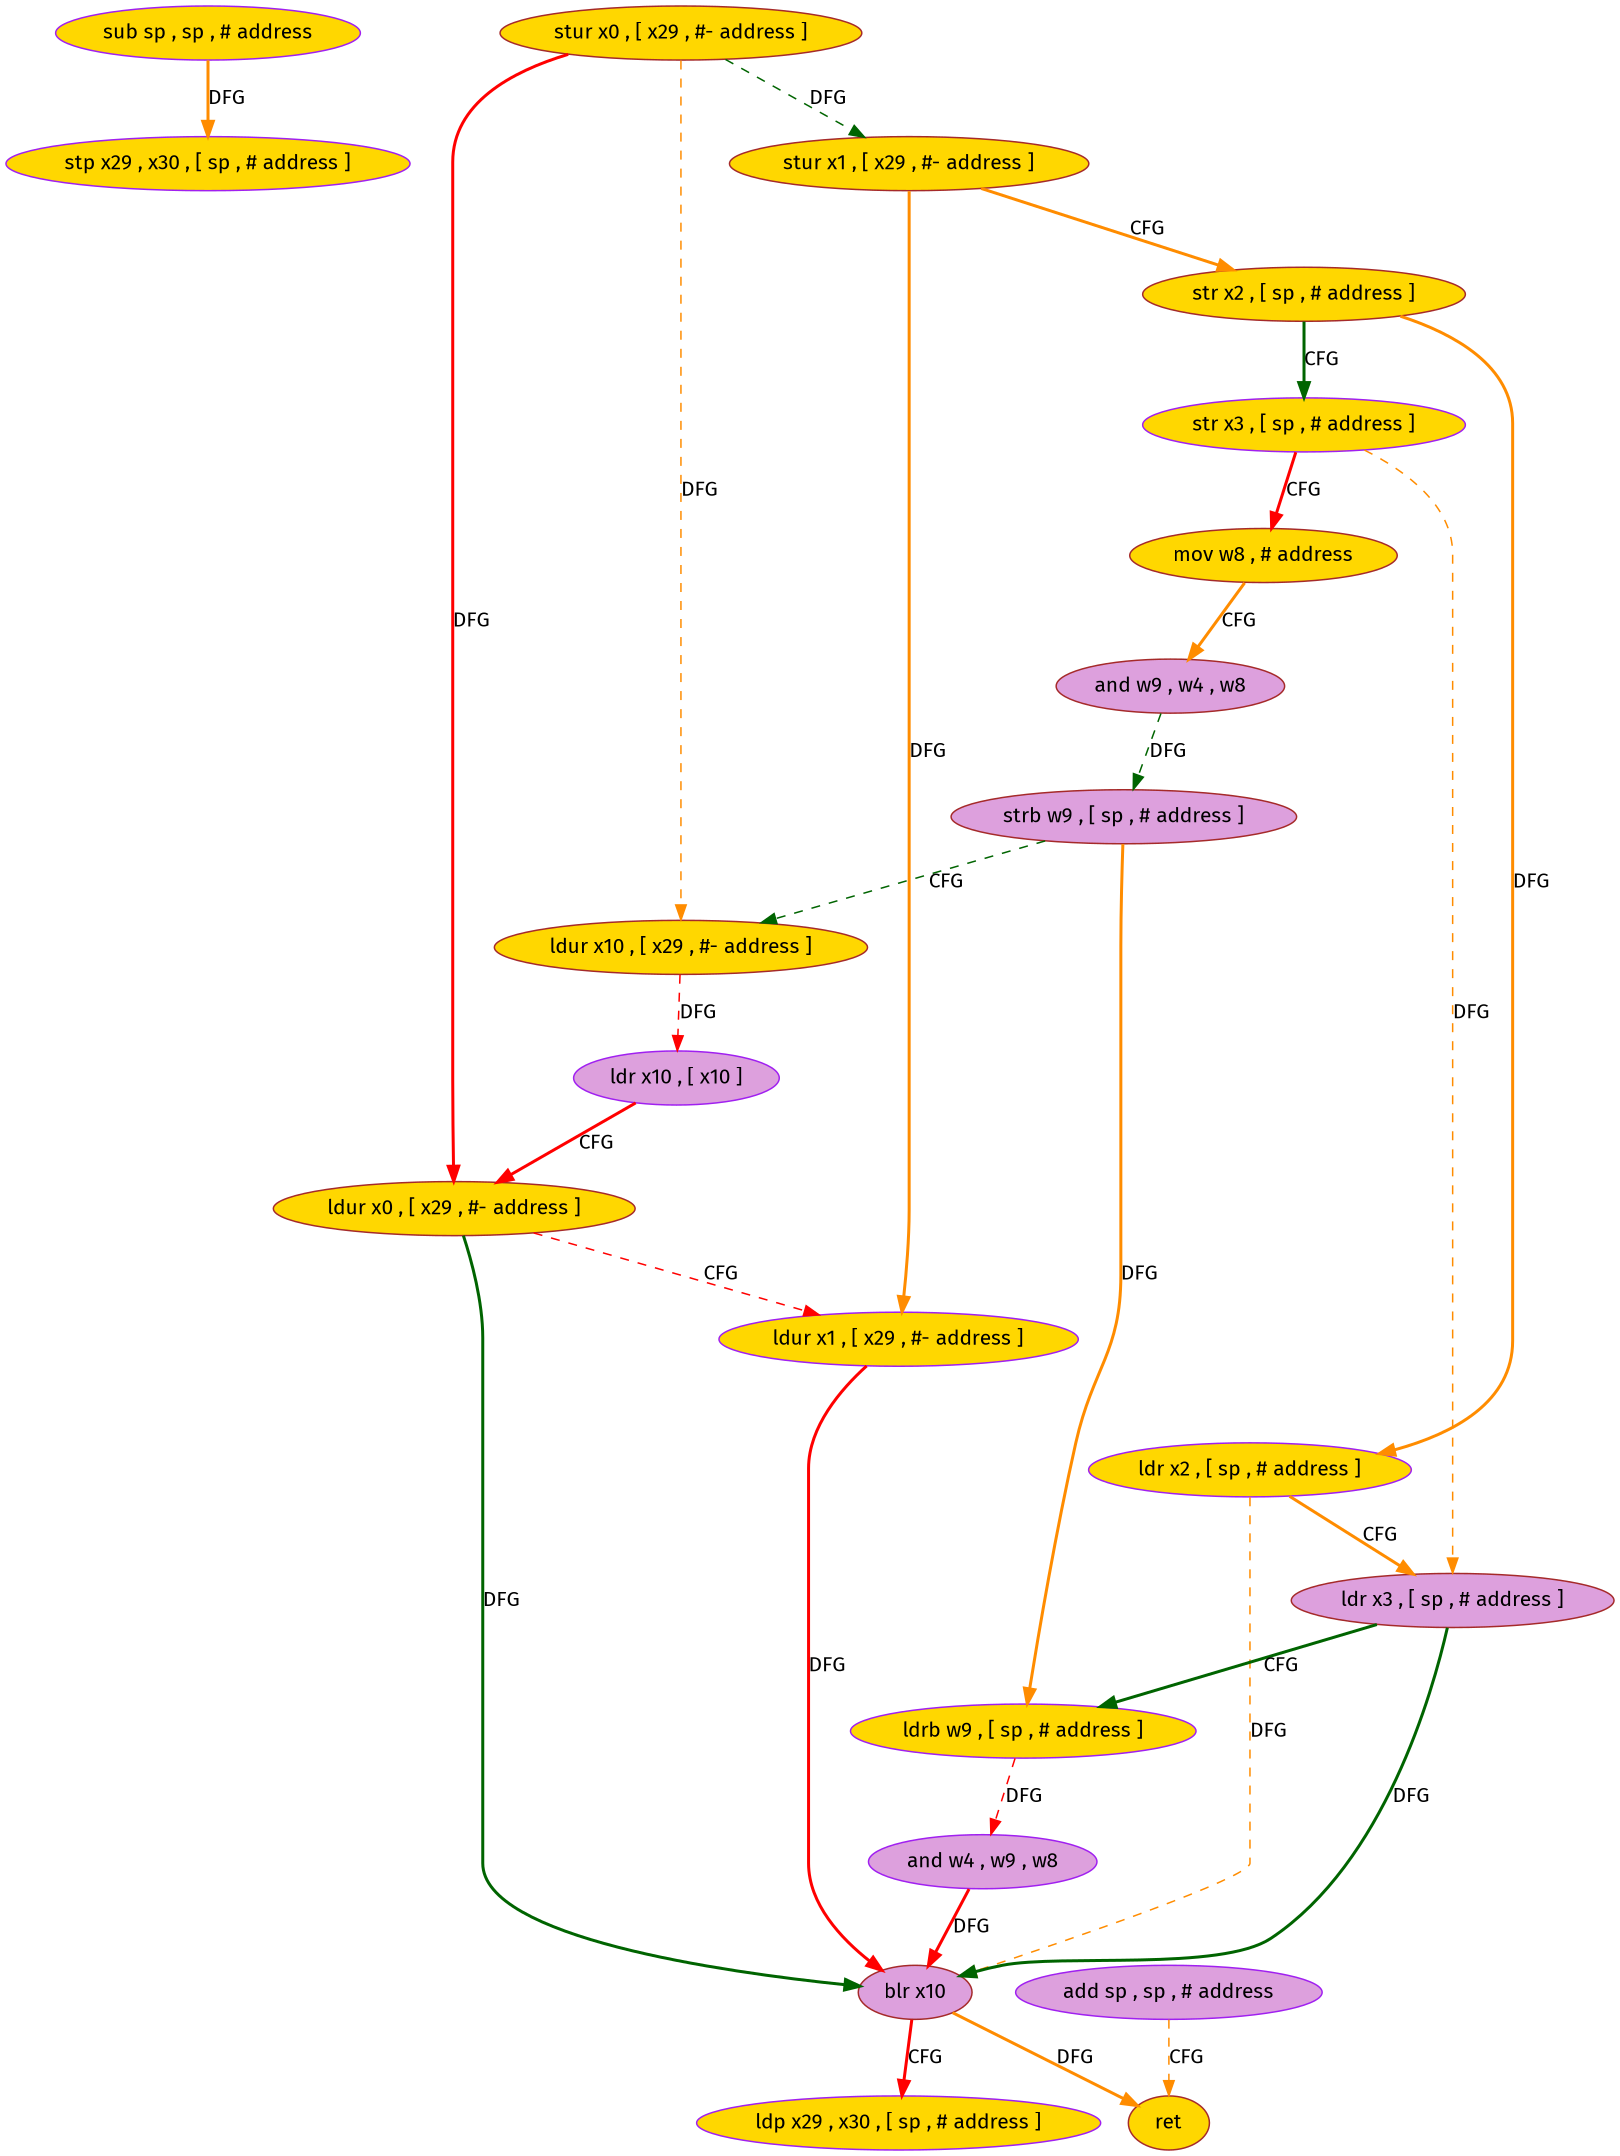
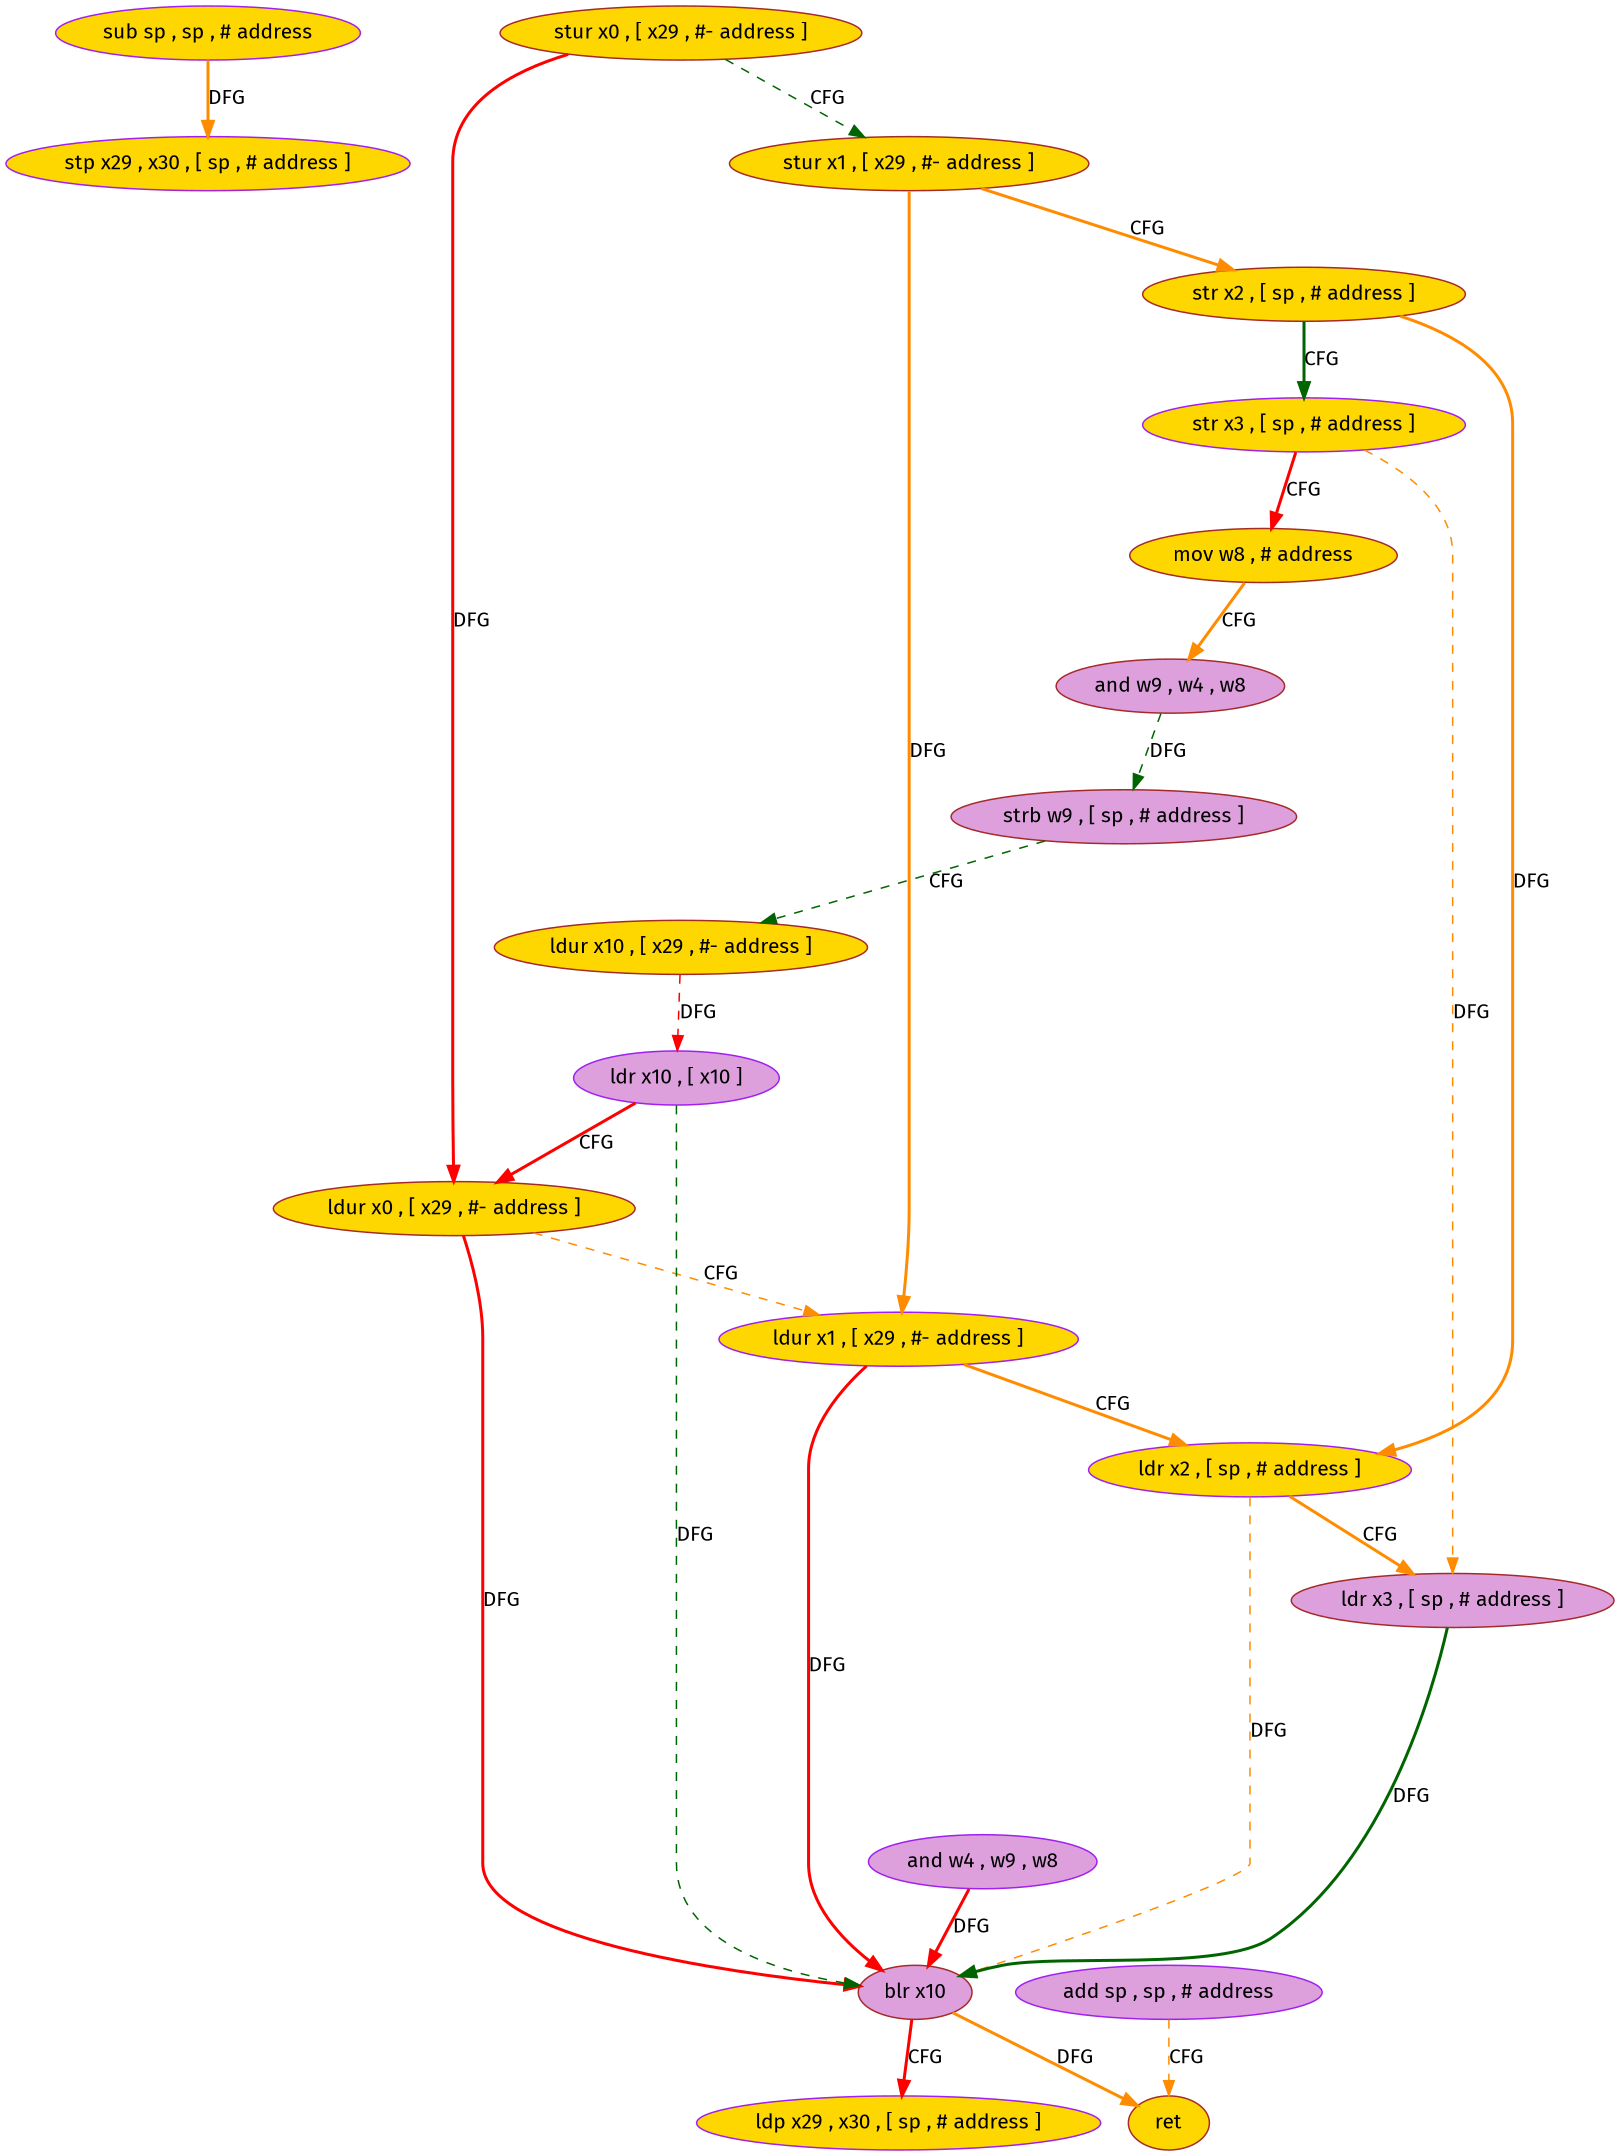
edge "stur x0 , [ x29 , #- address ]" -> "stur x1 , [ x29 , #- address ]": label "DFG" -> "CFG"
edge "stur x0 , [ x29 , #- address ]" -> "ldur x10 , [ x29 , #- address ]": removed, label "DFG"
edge "ldur x0 , [ x29 , #- address ]" -> "ldur x1 , [ x29 , #- address ]": color red -> darkorange
edge "ldur x1 , [ x29 , #- address ]" -> "ldr x2 , [ sp , # address ]": added, label "CFG"
edge "ldr x10 , [ x10 ]" -> "blr x10": added, label "DFG"
node "ldrb w9 , [ sp , # address ]": removed
edge "ldur x0 , [ x29 , #- address ]" -> "blr x10": color darkgreen -> red
